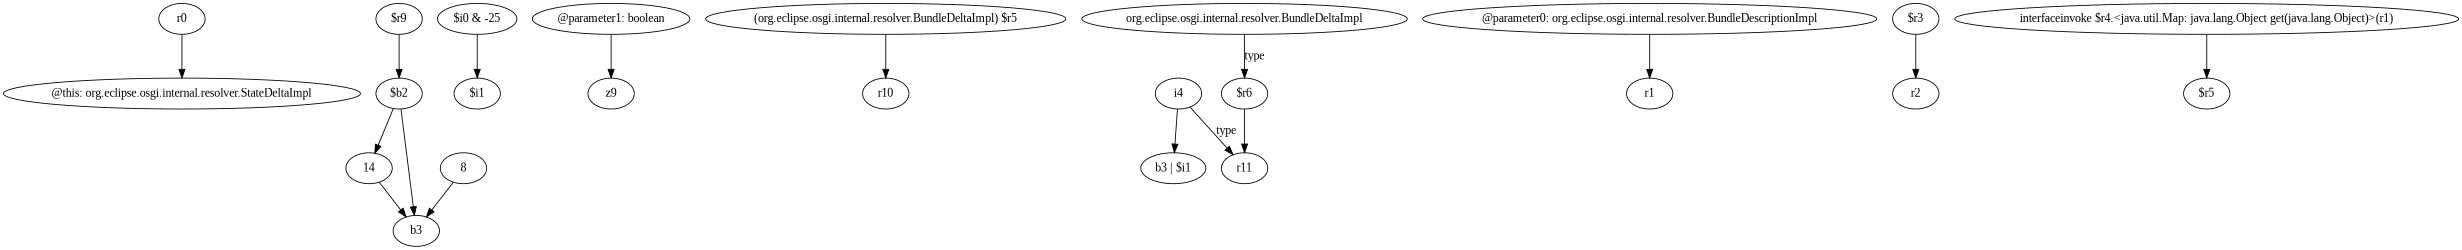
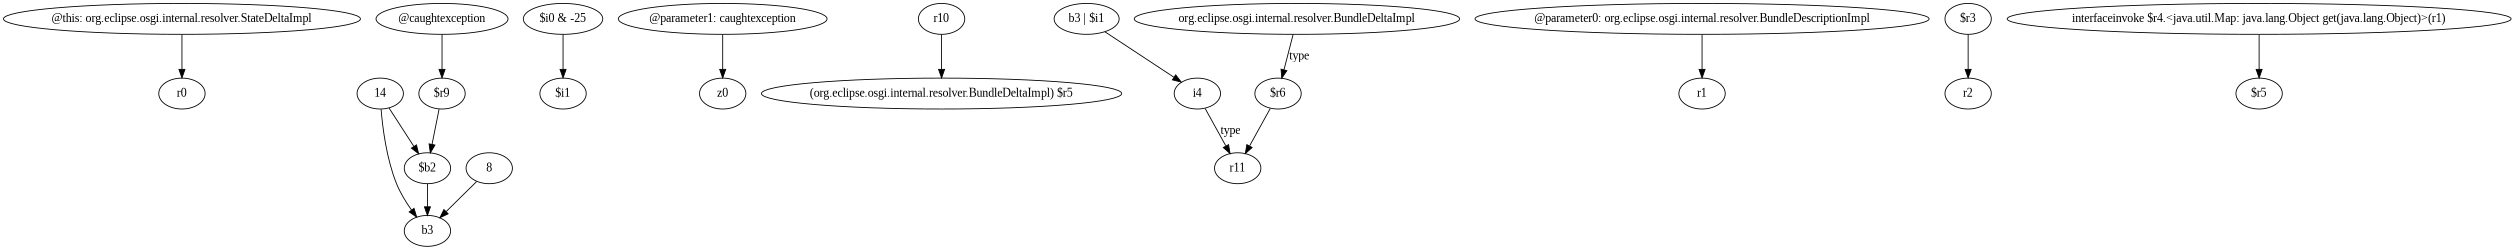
node "@caughtexception": added
node "@parameter1: boolean": label "@parameter1: boolean" -> "@parameter1: caughtexception"
edge "r0" -> "@this: org.eclipse.osgi.internal.resolver.StateDeltaImpl": reversed
edge "(org.eclipse.osgi.internal.resolver.BundleDeltaImpl) $r5" -> "r10": reversed
node "z9": label "z9" -> "z0"
edge "$b2" -> "14": reversed
edge "i4" -> "b3 | $i1": reversed
